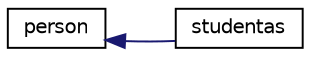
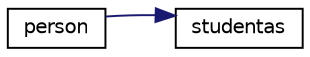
edge "studentas" -> "person": reversed
